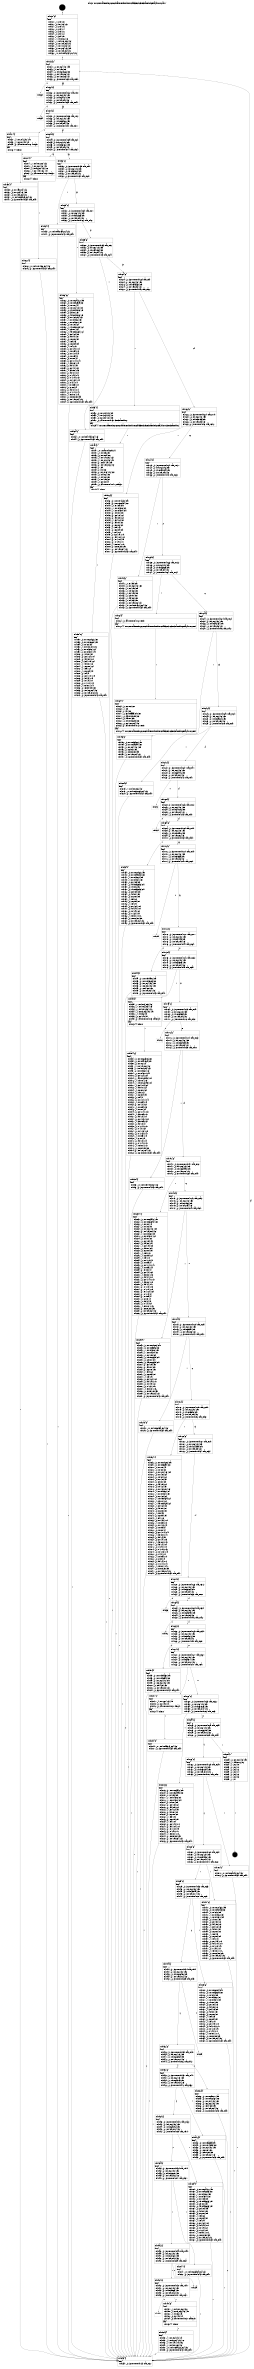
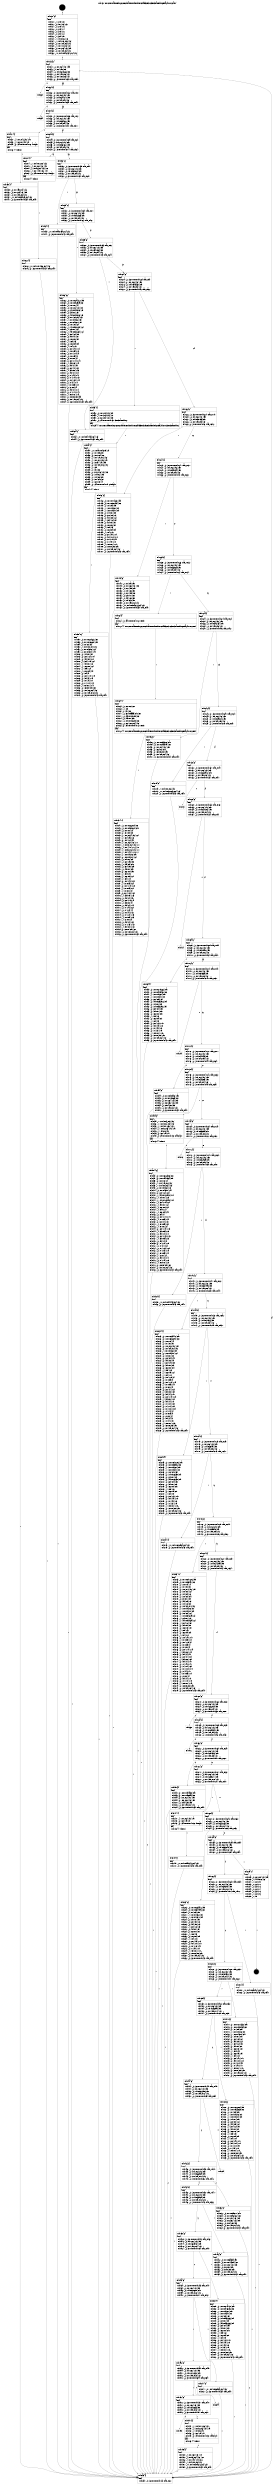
node "0x401c91 [172]": added
